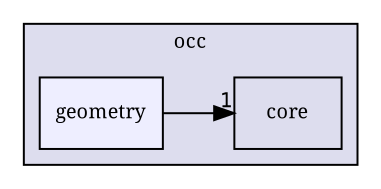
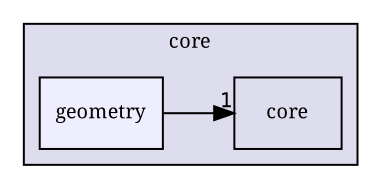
cluster "occ": label "occ" -> "core"
